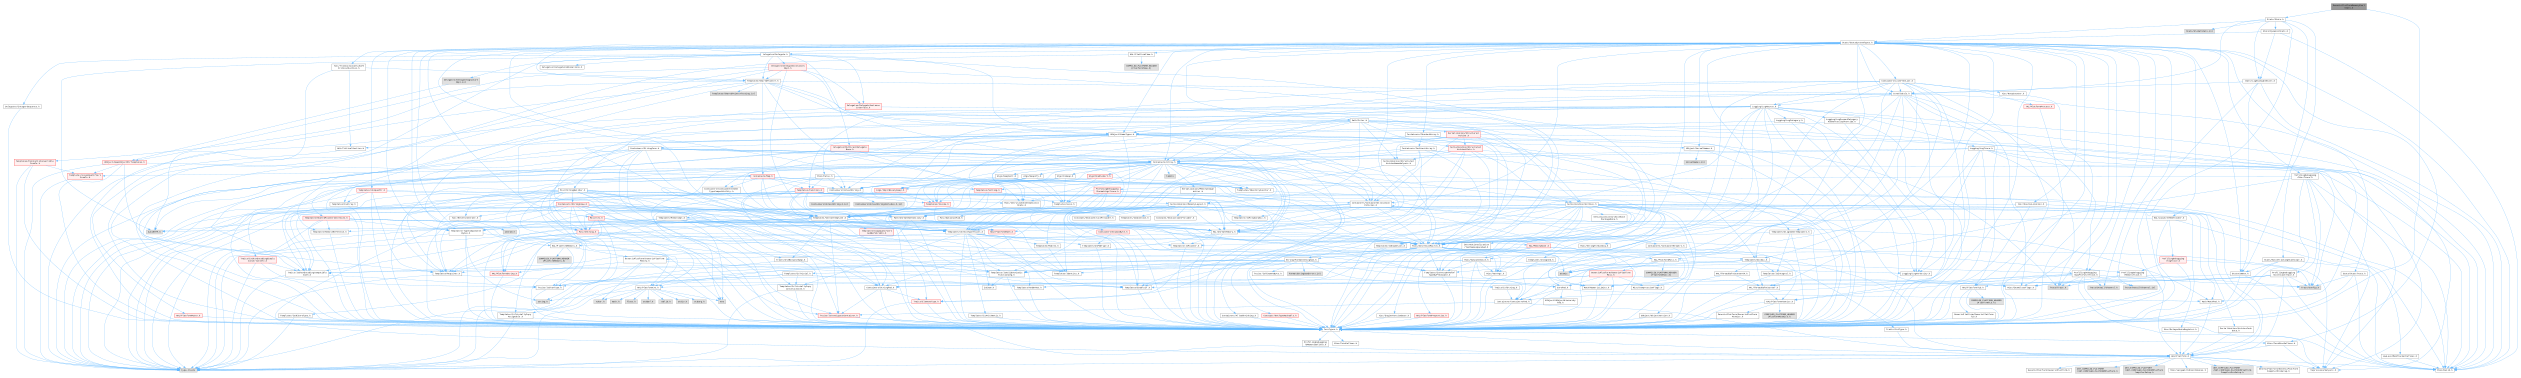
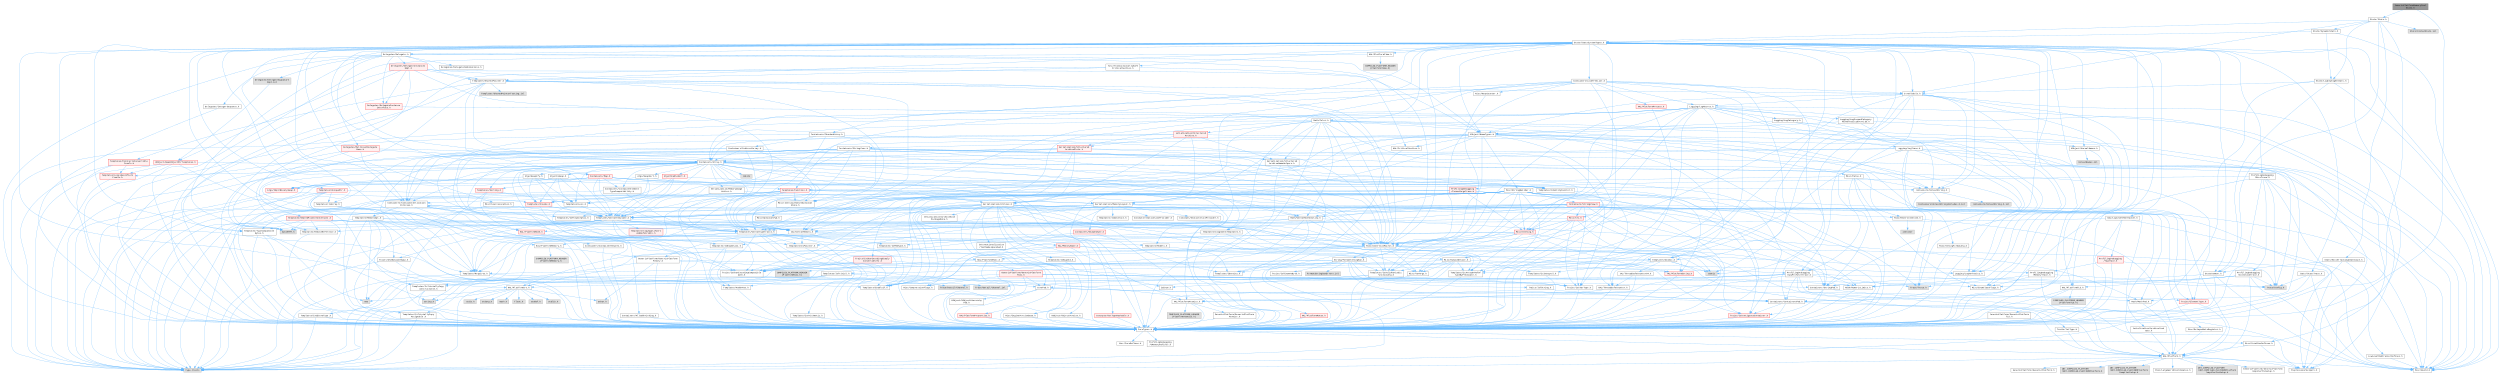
edge "Misc/Parse.h" -> "HAL/PlatformCrt.h": removed
